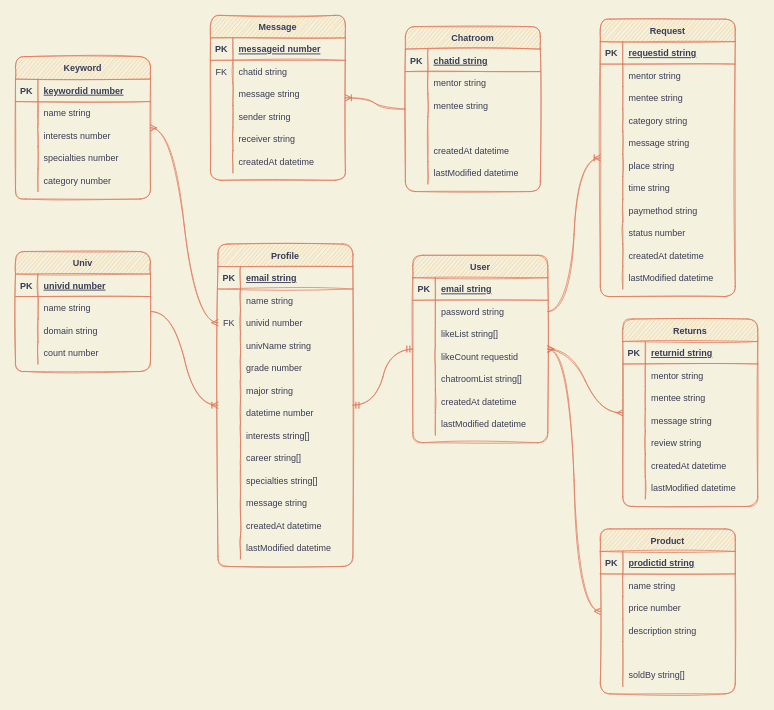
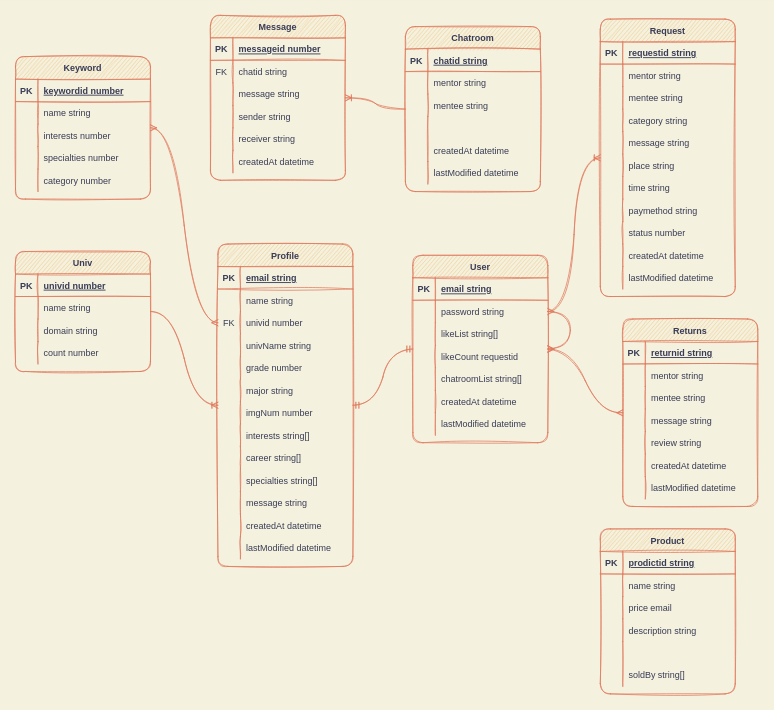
node "datetime number": label "datetime number" -> "imgNum number"
edge "User" -- "Product": now "User" -- "password string"
node "price number": label "price number" -> "price email"
